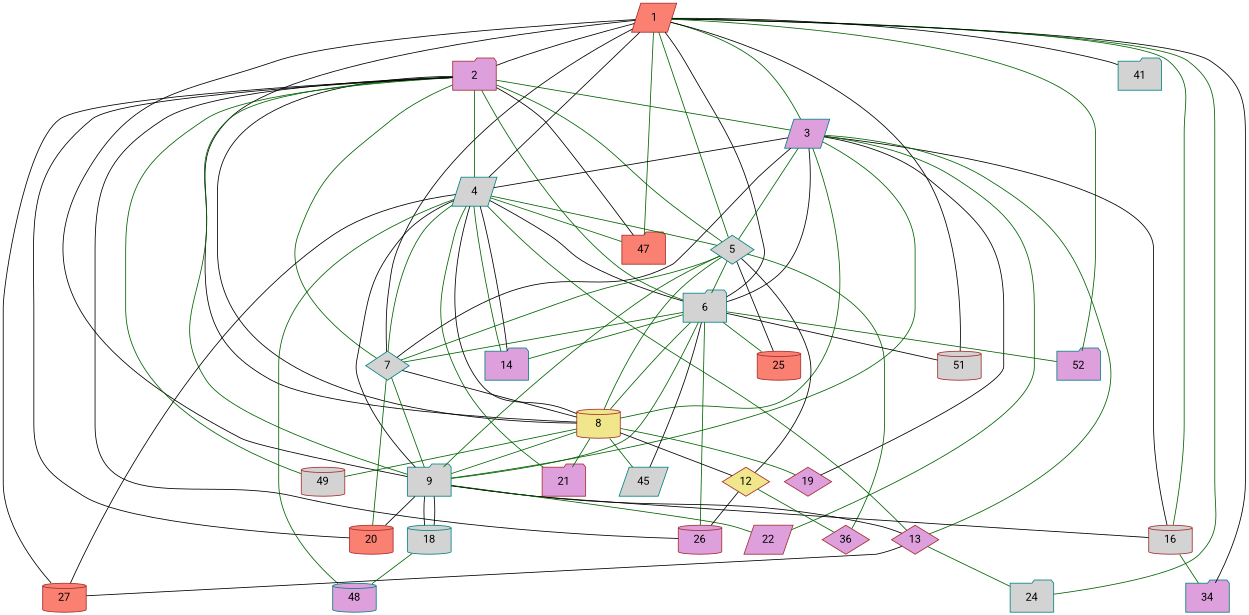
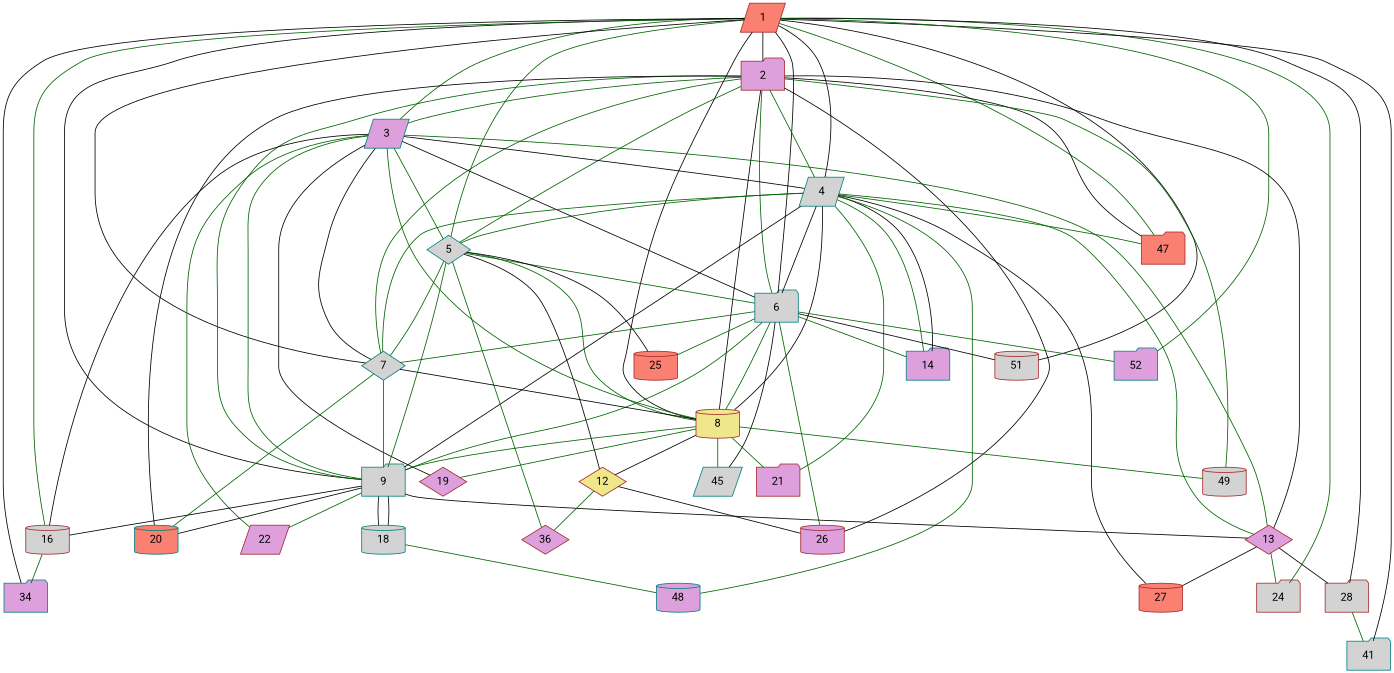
edge "2" -- "27": now "2" -- "13"
node "20": color brown -> teal
node "24": color teal -> brown
node "28": added
